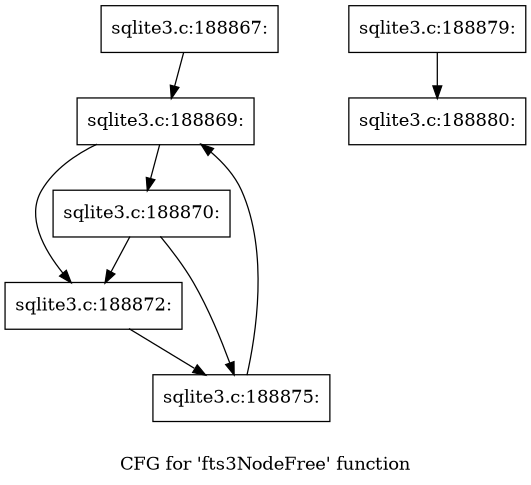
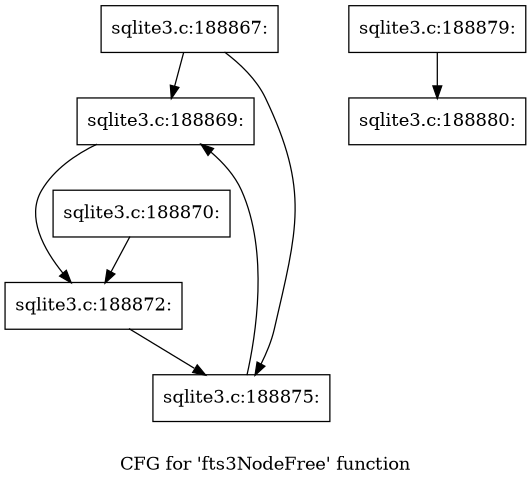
edge "sqlite3.c:188869:" -> "sqlite3.c:188870:": removed
edge "sqlite3.c:188870:" -> "sqlite3.c:188875:": now "sqlite3.c:188867:" -> "sqlite3.c:188875:"
